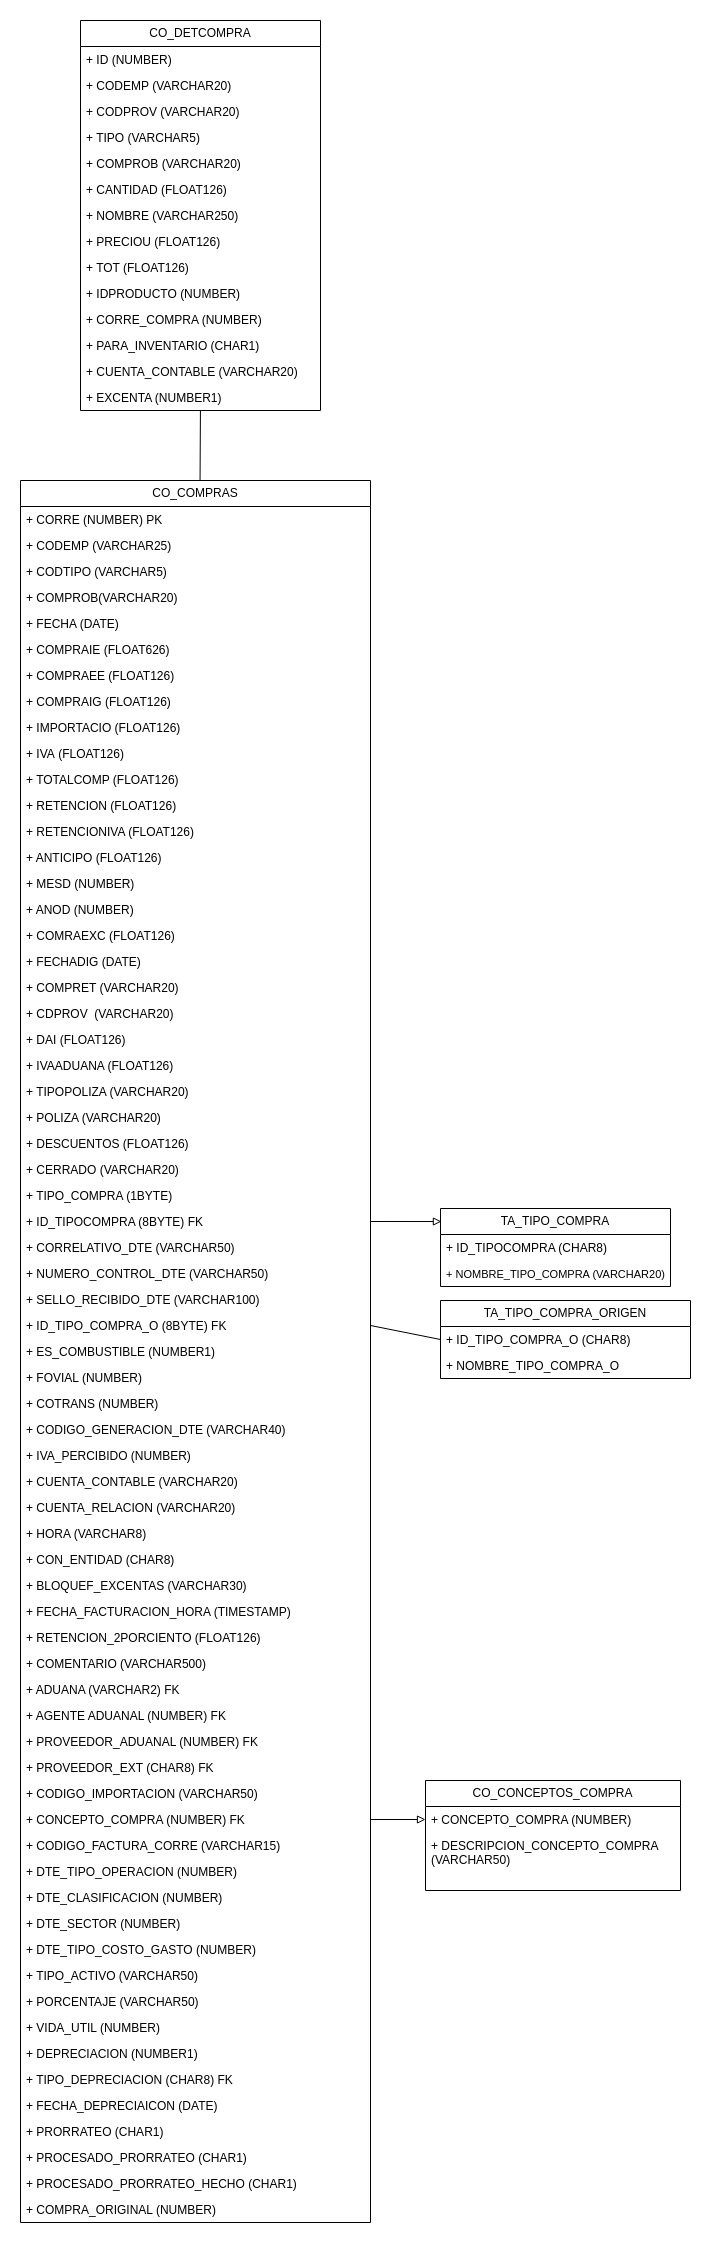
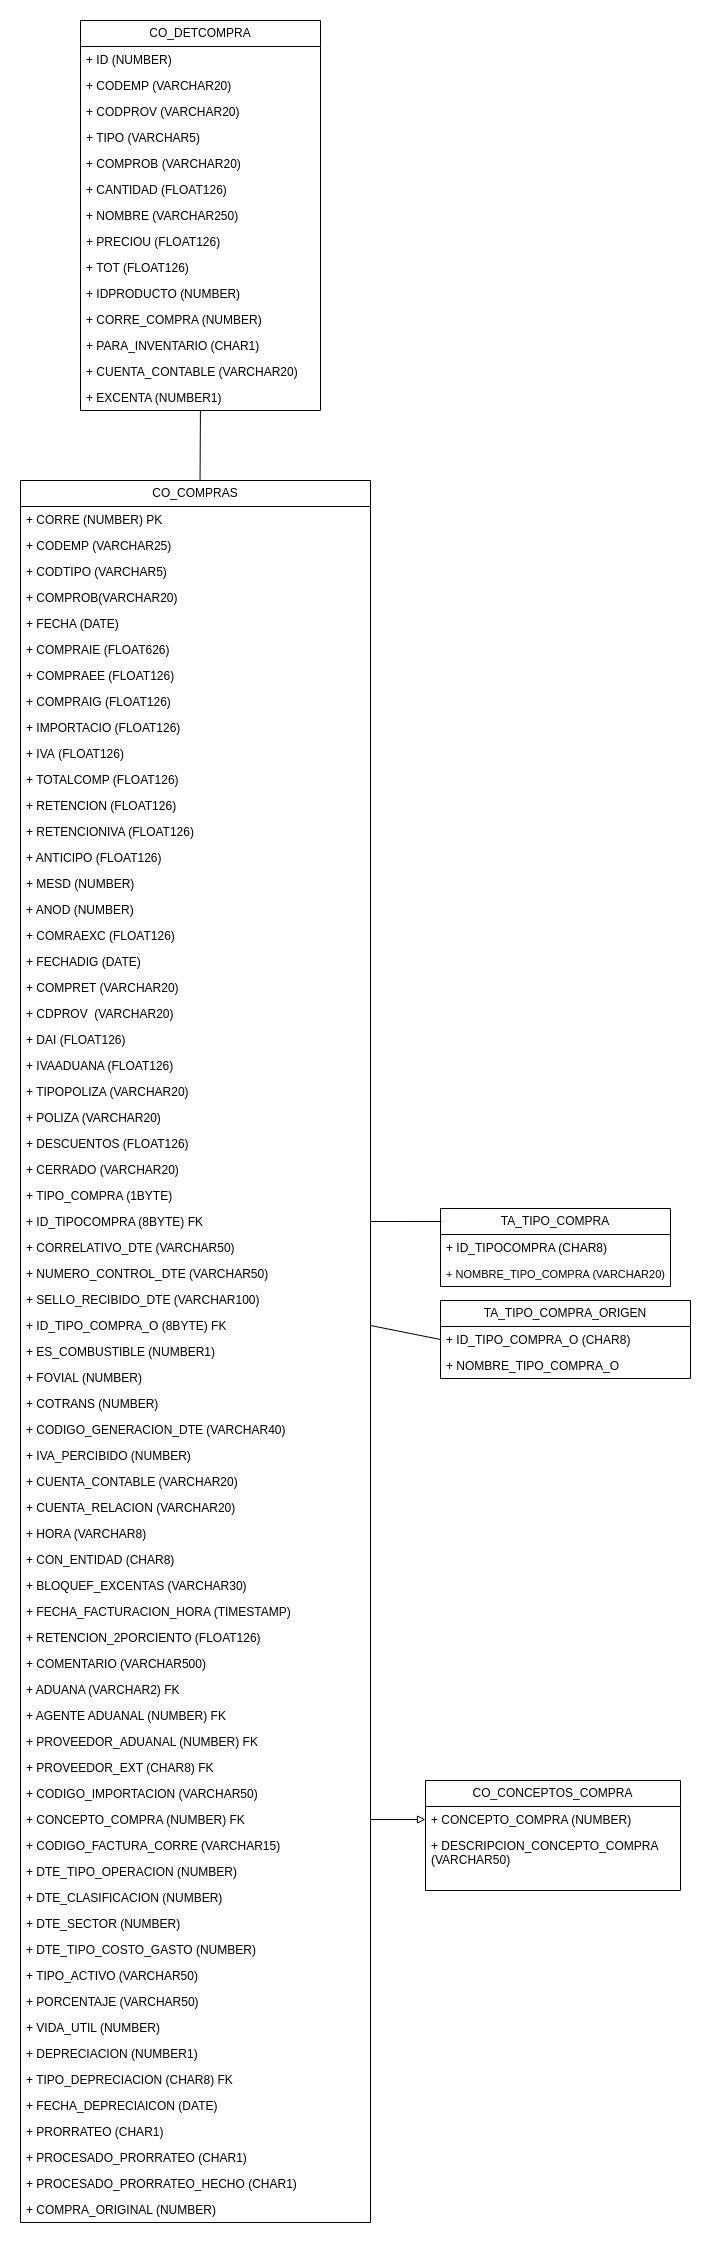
edge "+ ID_TIPOCOMPRA (8BYTE) FK" -> "TA_TIPO_COMPRA": arrowhead block -> none
